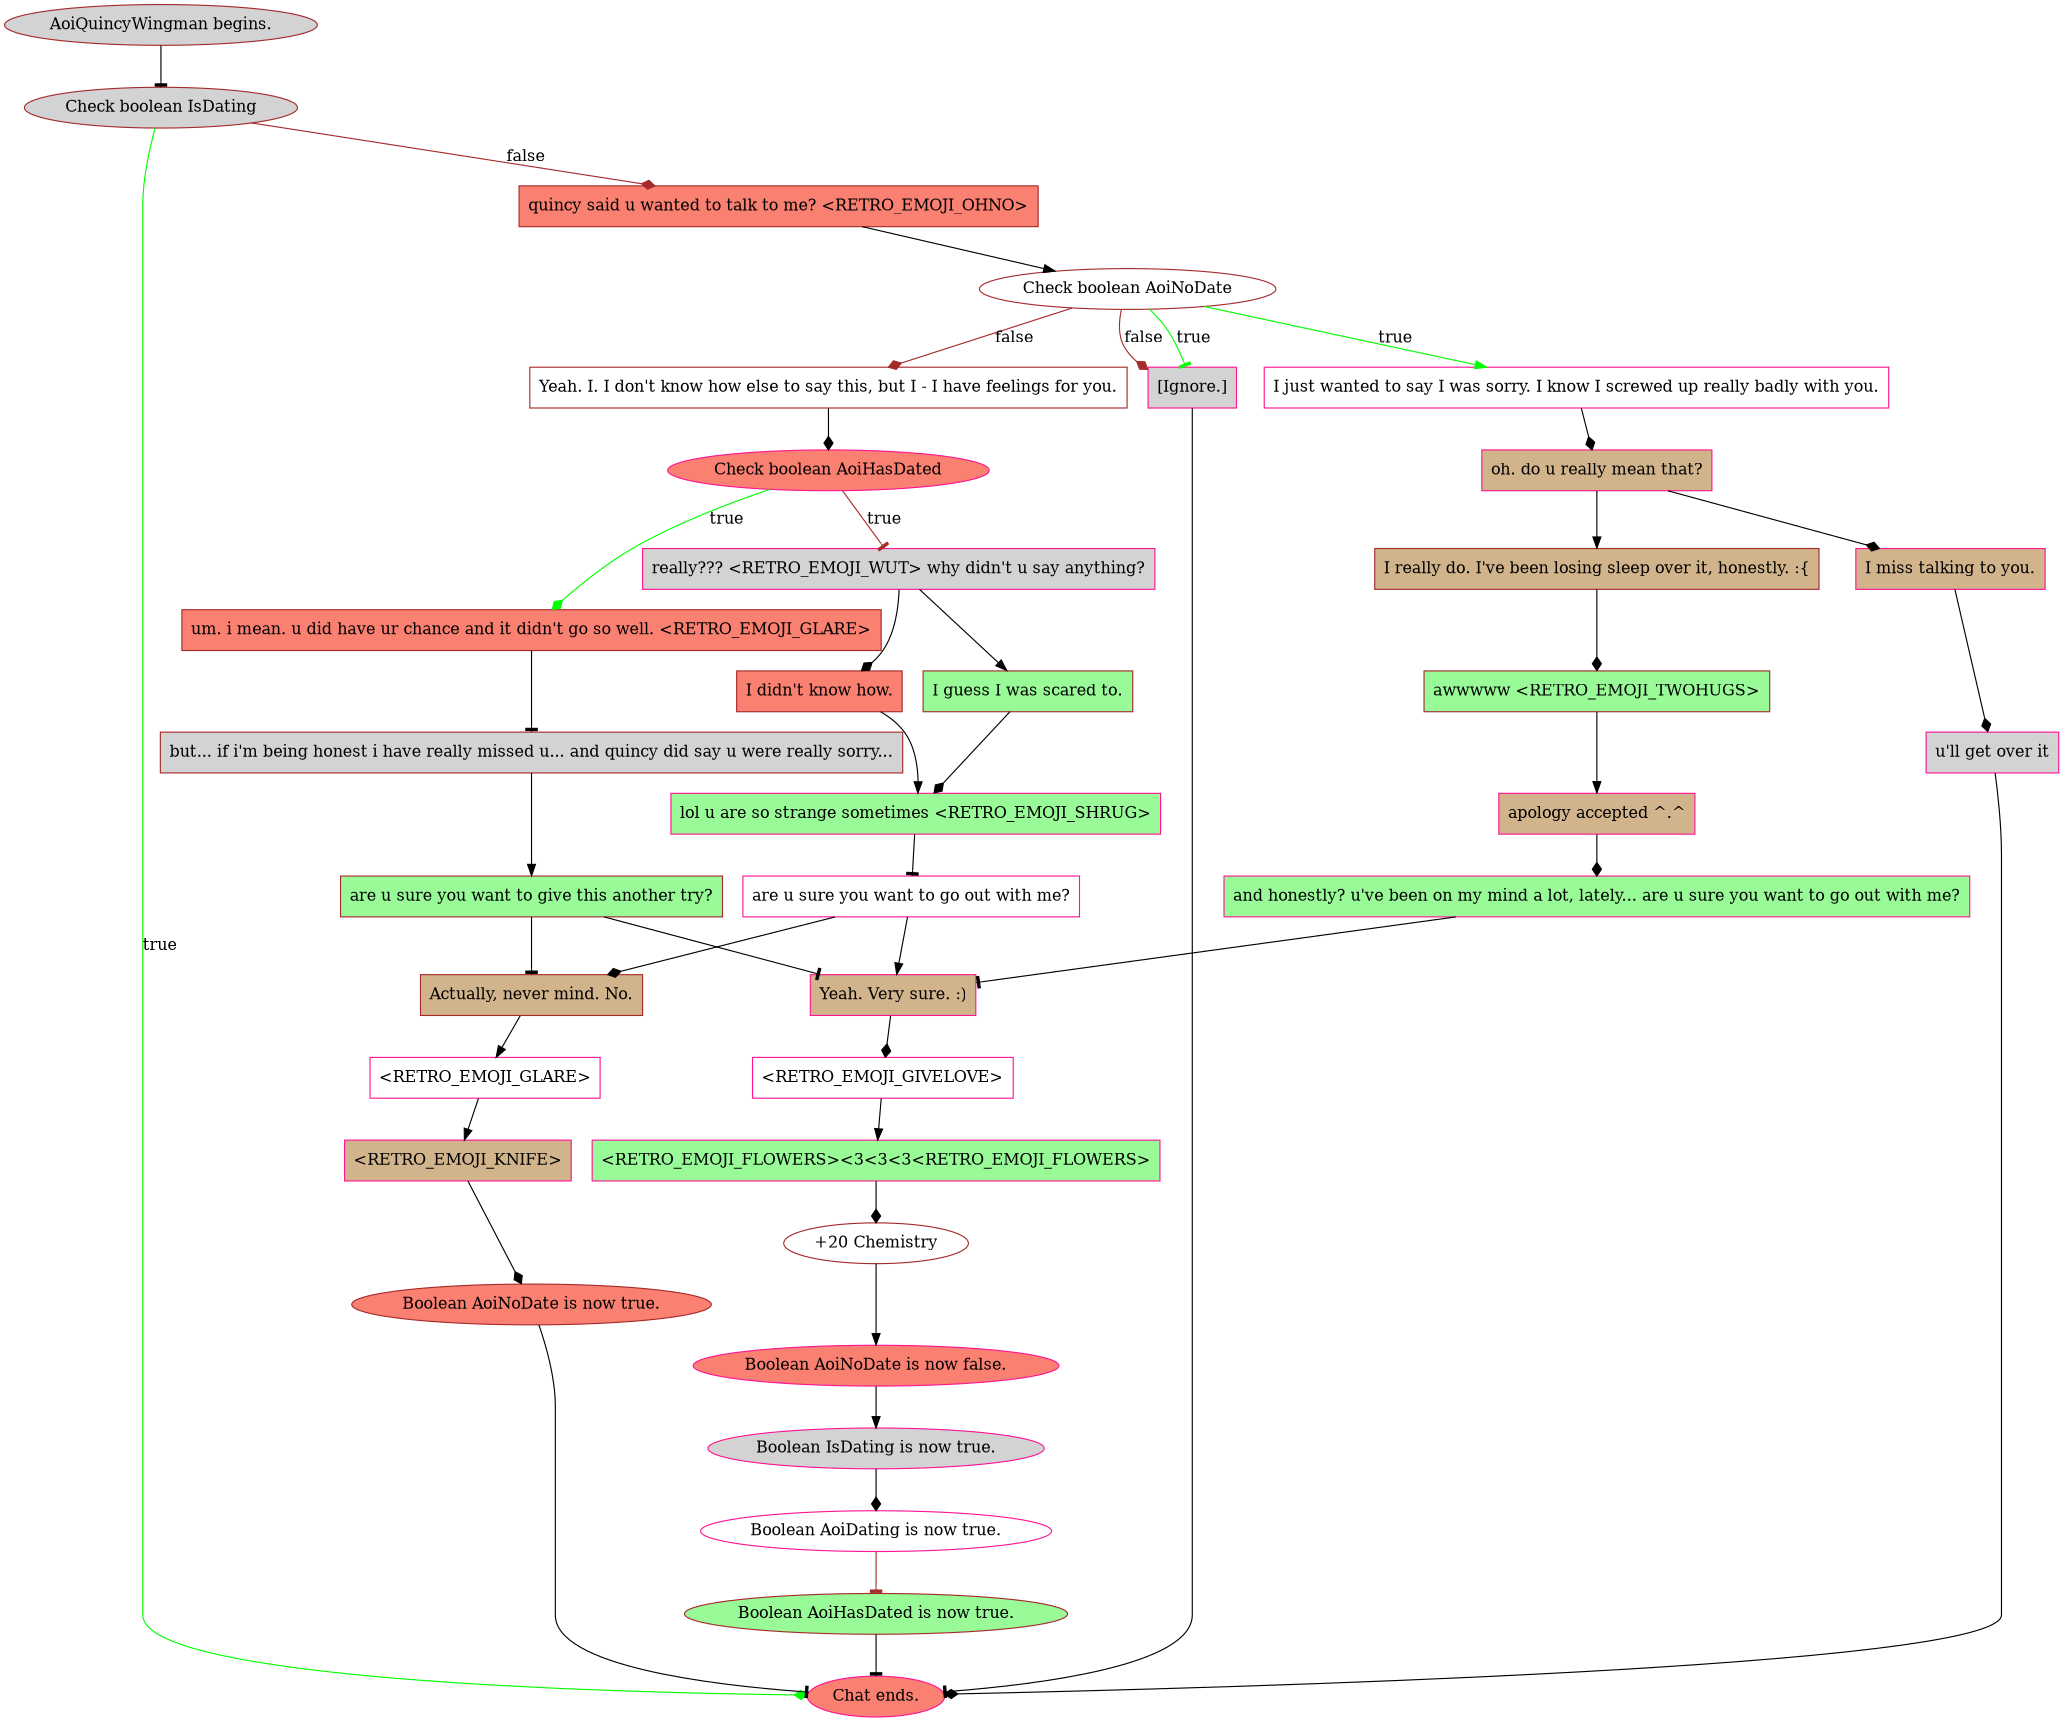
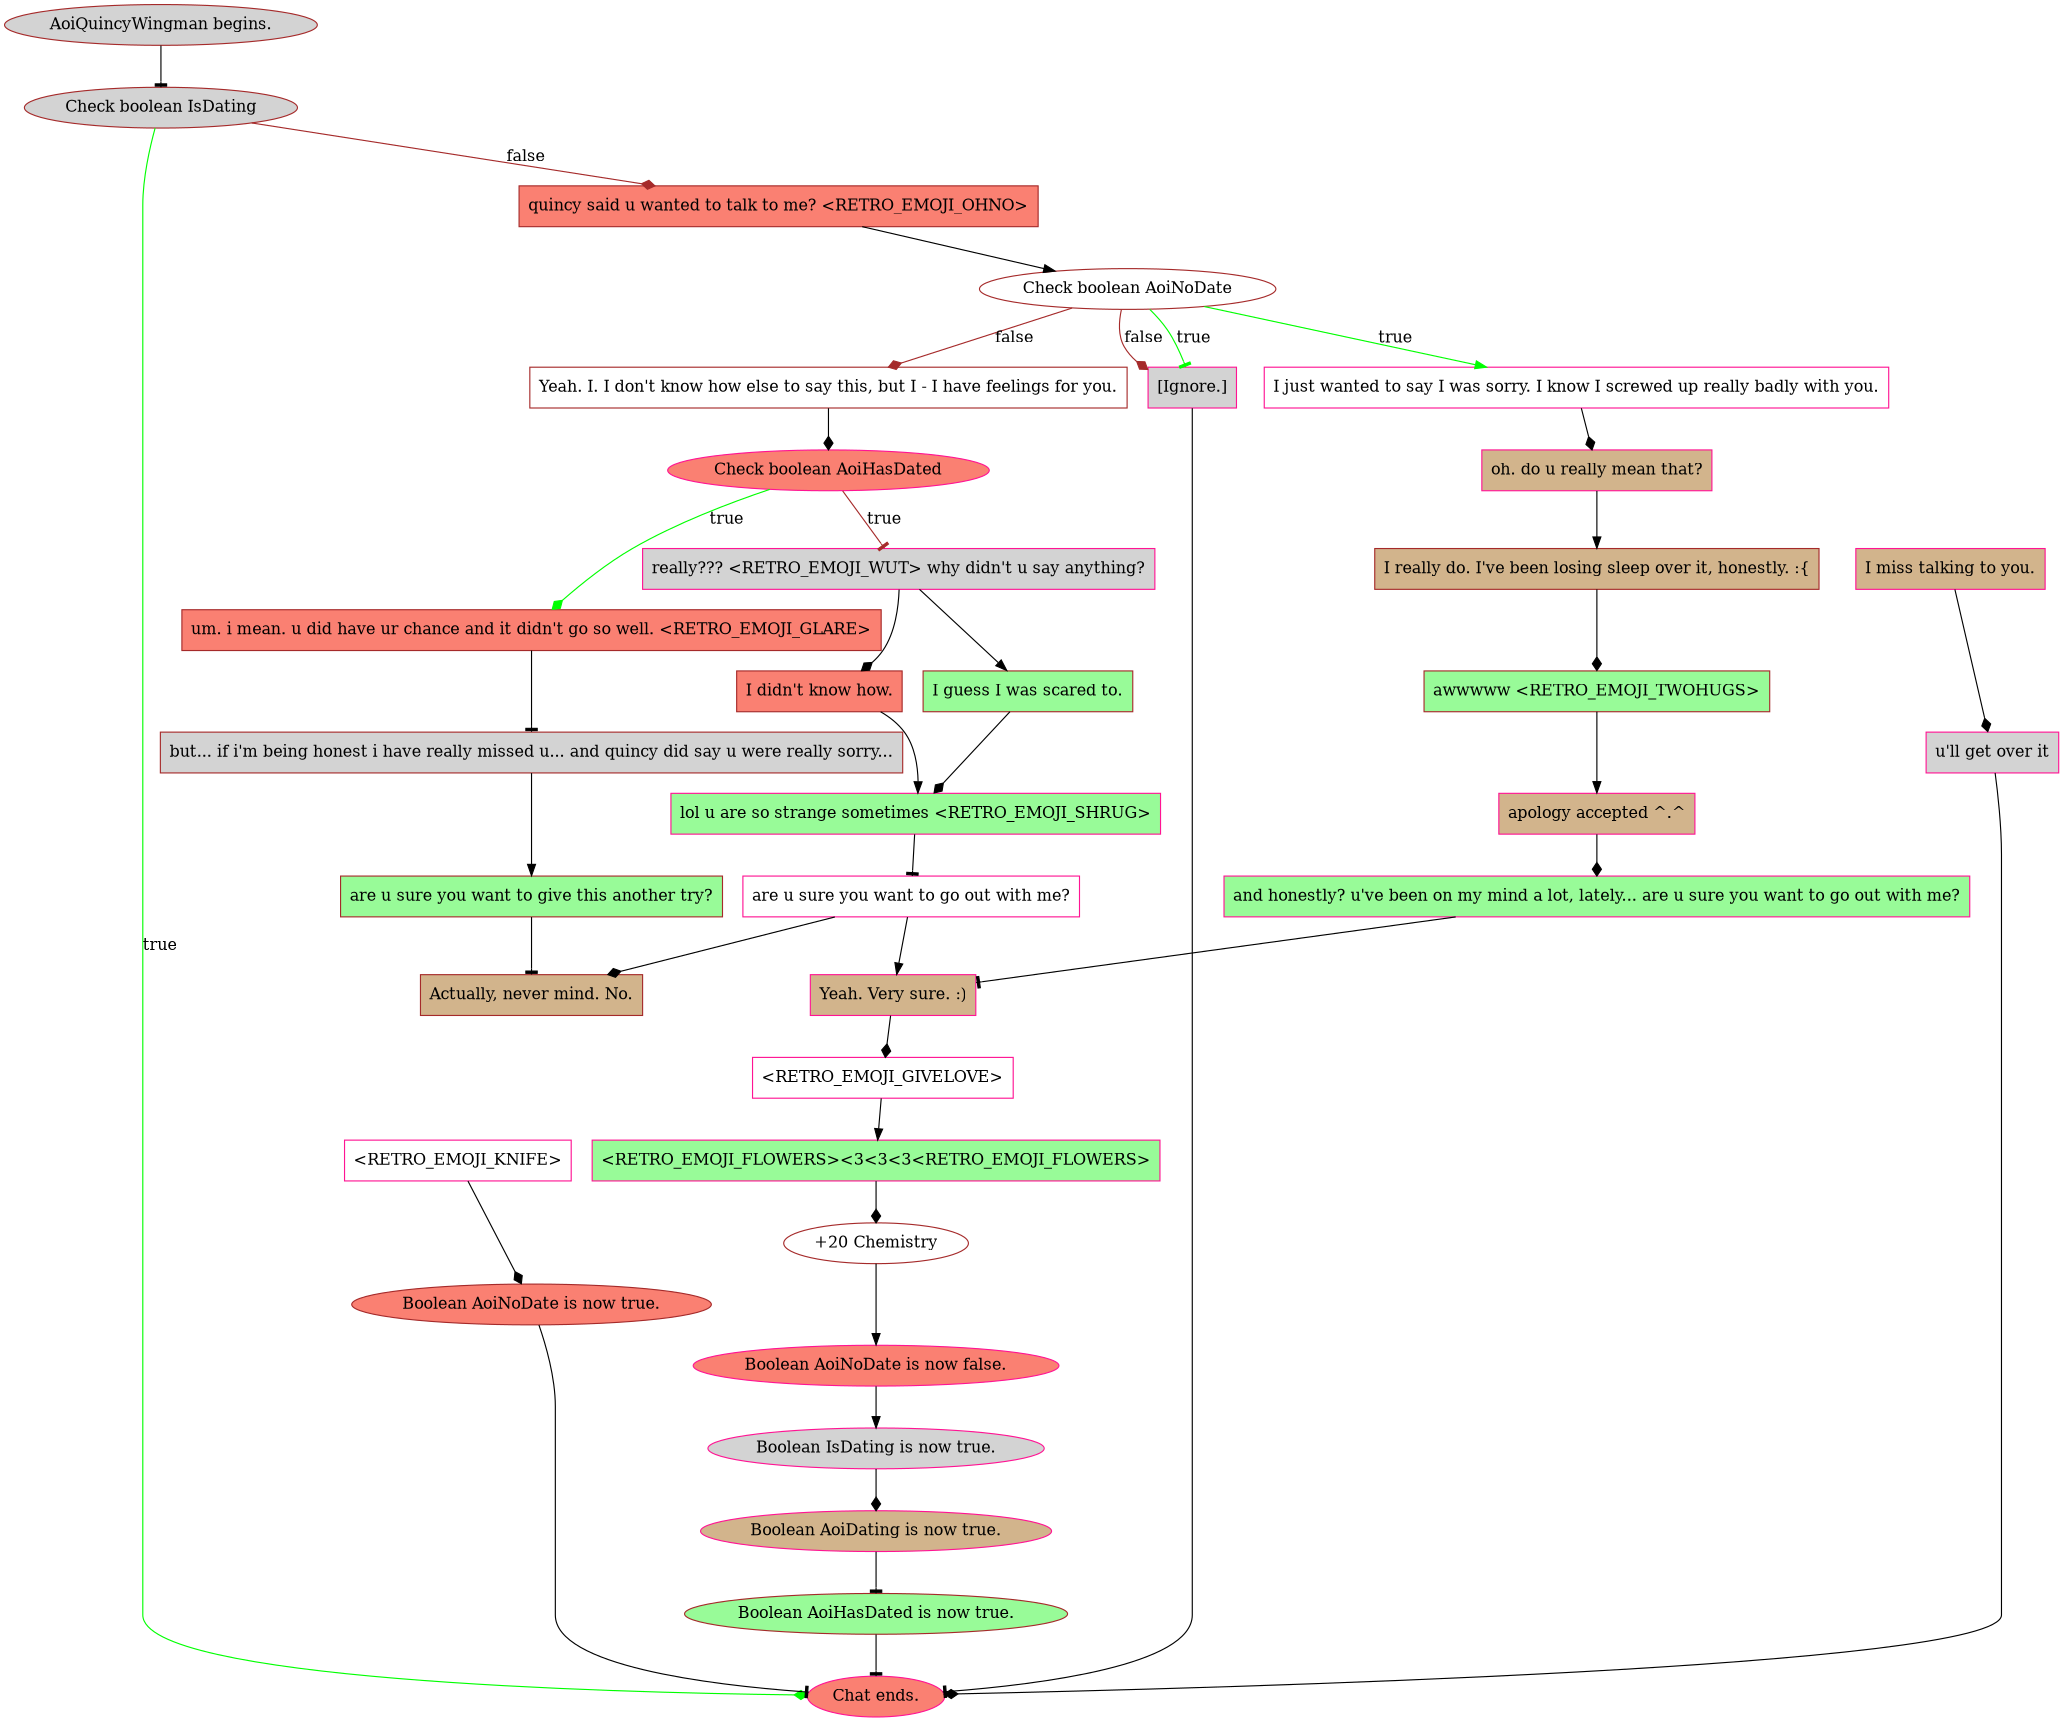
edge "oh. do u really mean that?" -> "I miss talking to you.": removed
edge "are u sure you want to give this another try?" -> "Yeah. Very sure. :)": removed
node "<RETRO_EMOJI_GLARE>": removed
node "<RETRO_EMOJI_KNIFE>": fillcolor tan -> white
node "Boolean AoiDating is now true.": fillcolor white -> tan
edge "Boolean AoiDating is now true." -> "Boolean AoiHasDated is now true.": color brown -> black
